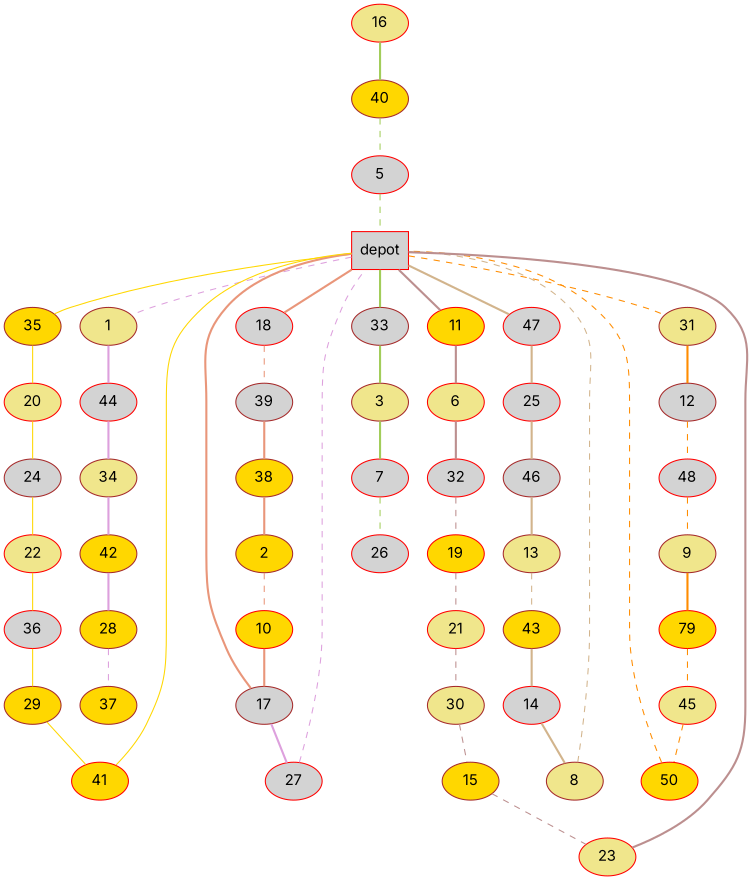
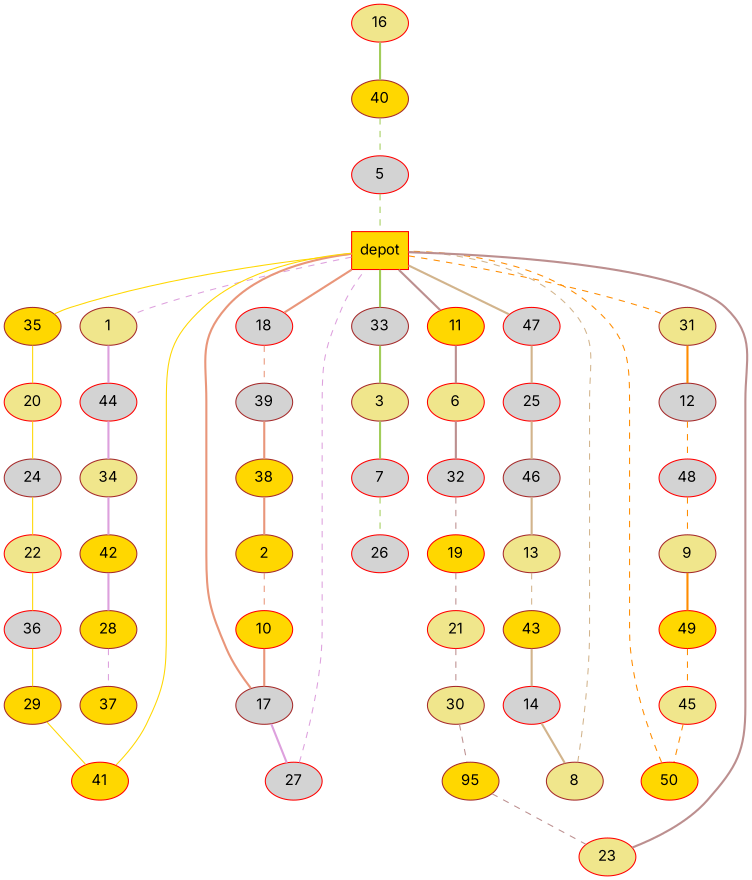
node "depot": fillcolor lightgrey -> gold
node "79": label "79" -> "49"
node "15": label "15" -> "95"
